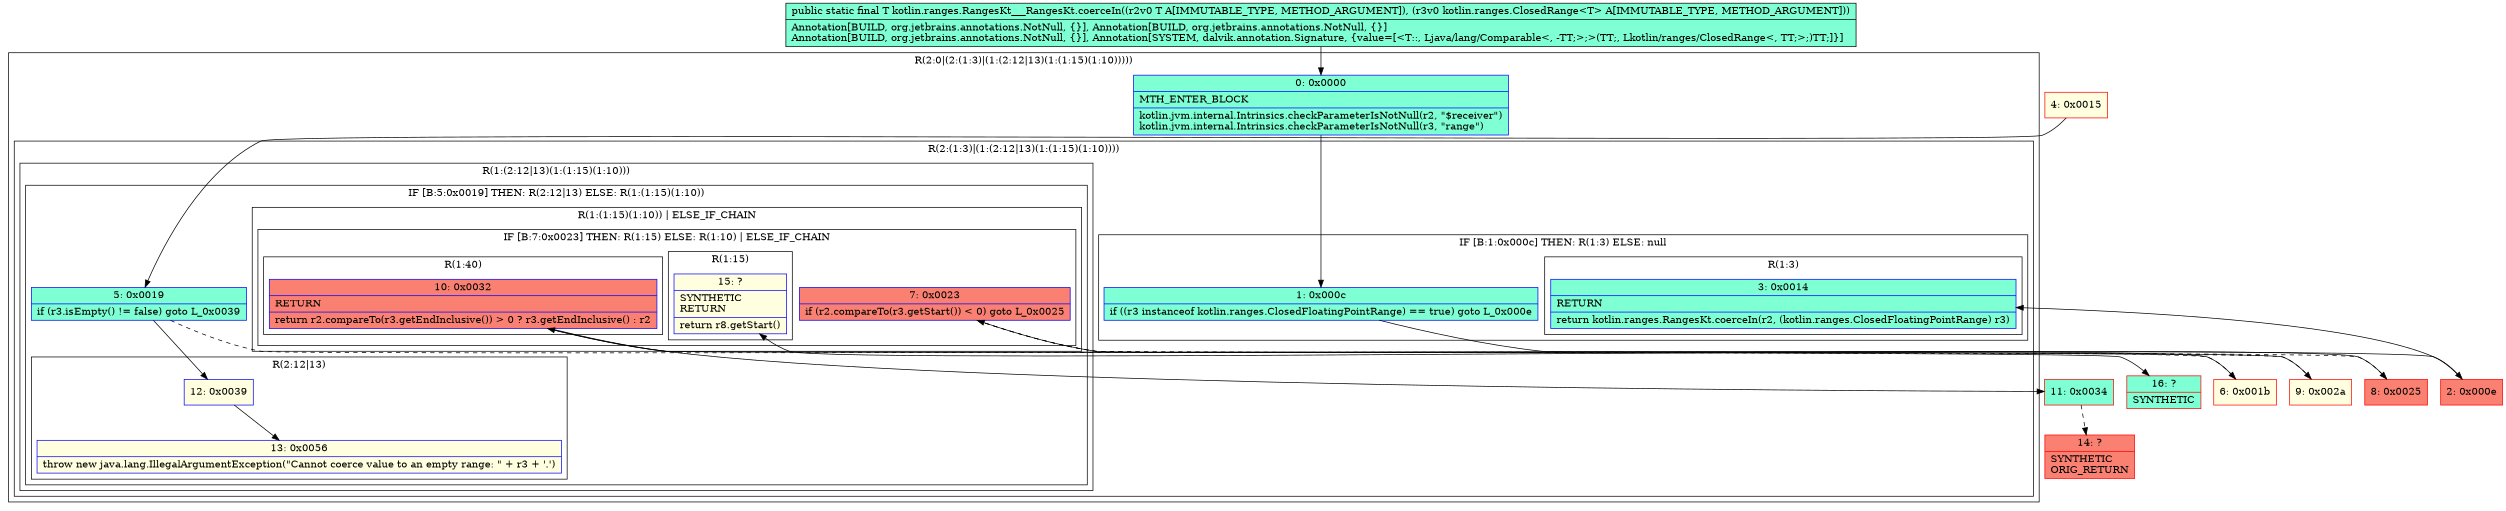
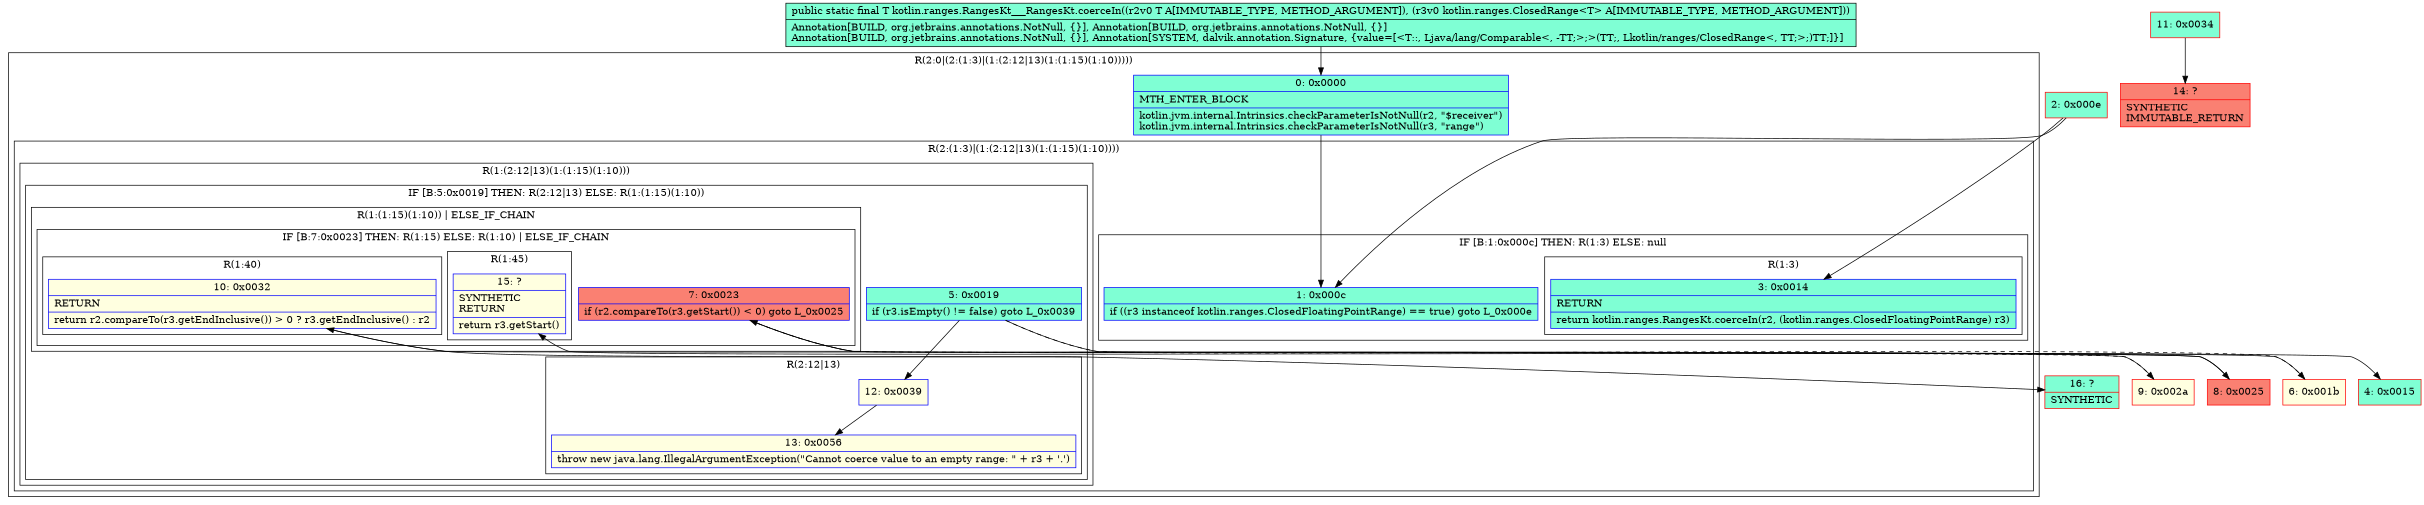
node "4: 0x0015": fillcolor lightyellow -> aquamarine
edge "4: 0x0015" -> "5: 0x0019": reversed
cluster "R(1:15)": label "R(1:15)" -> "R(1:45)"
node "10: 0x0032": fillcolor salmon -> lightyellow
node "15: ?": text "return r8.getStart()" -> "return r3.getStart()"
edge "1: 0x000c" -> "2: 0x000e": reversed
edge "7: 0x0023" -> "8: 0x0025": style dashed -> solid
edge "10: 0x0032" -> "11: 0x0034": removed
node "2: 0x000e": fillcolor salmon -> aquamarine
edge "11: 0x0034" -> "14: ?": style dashed -> solid
node "14: ?": text "ORIG_RETURN" -> "IMMUTABLE_RETURN"
